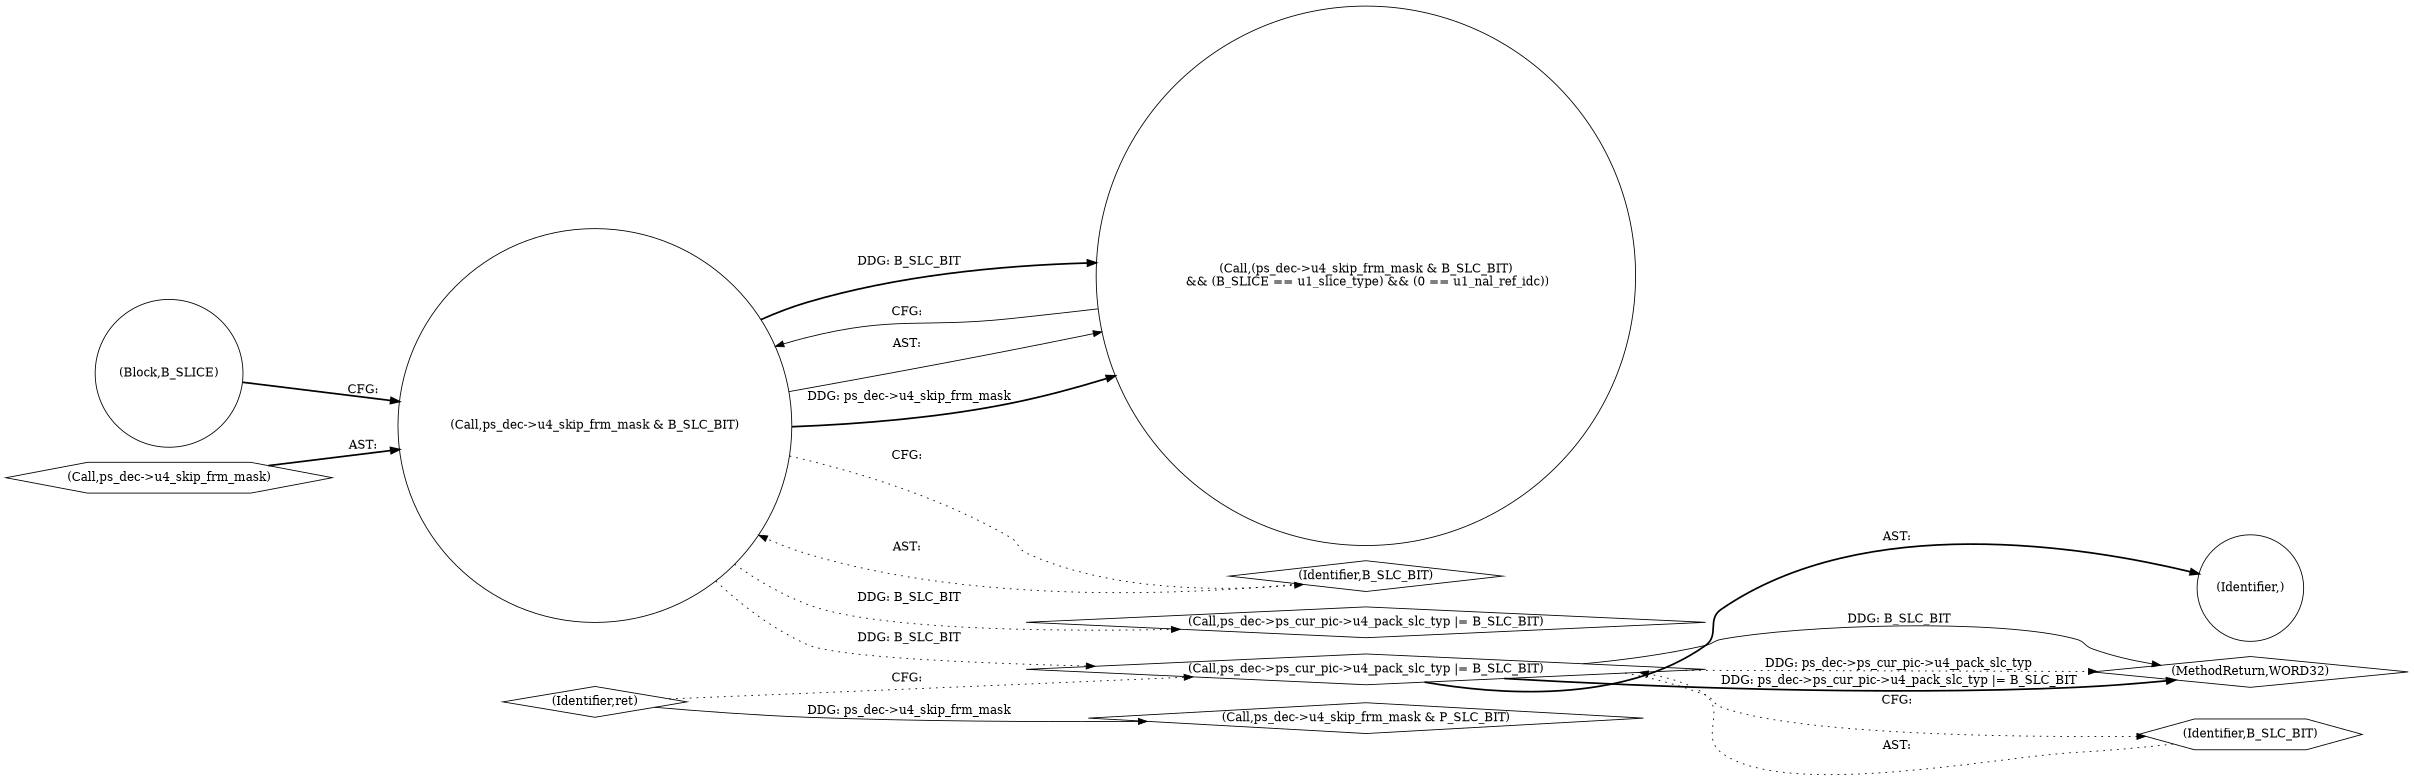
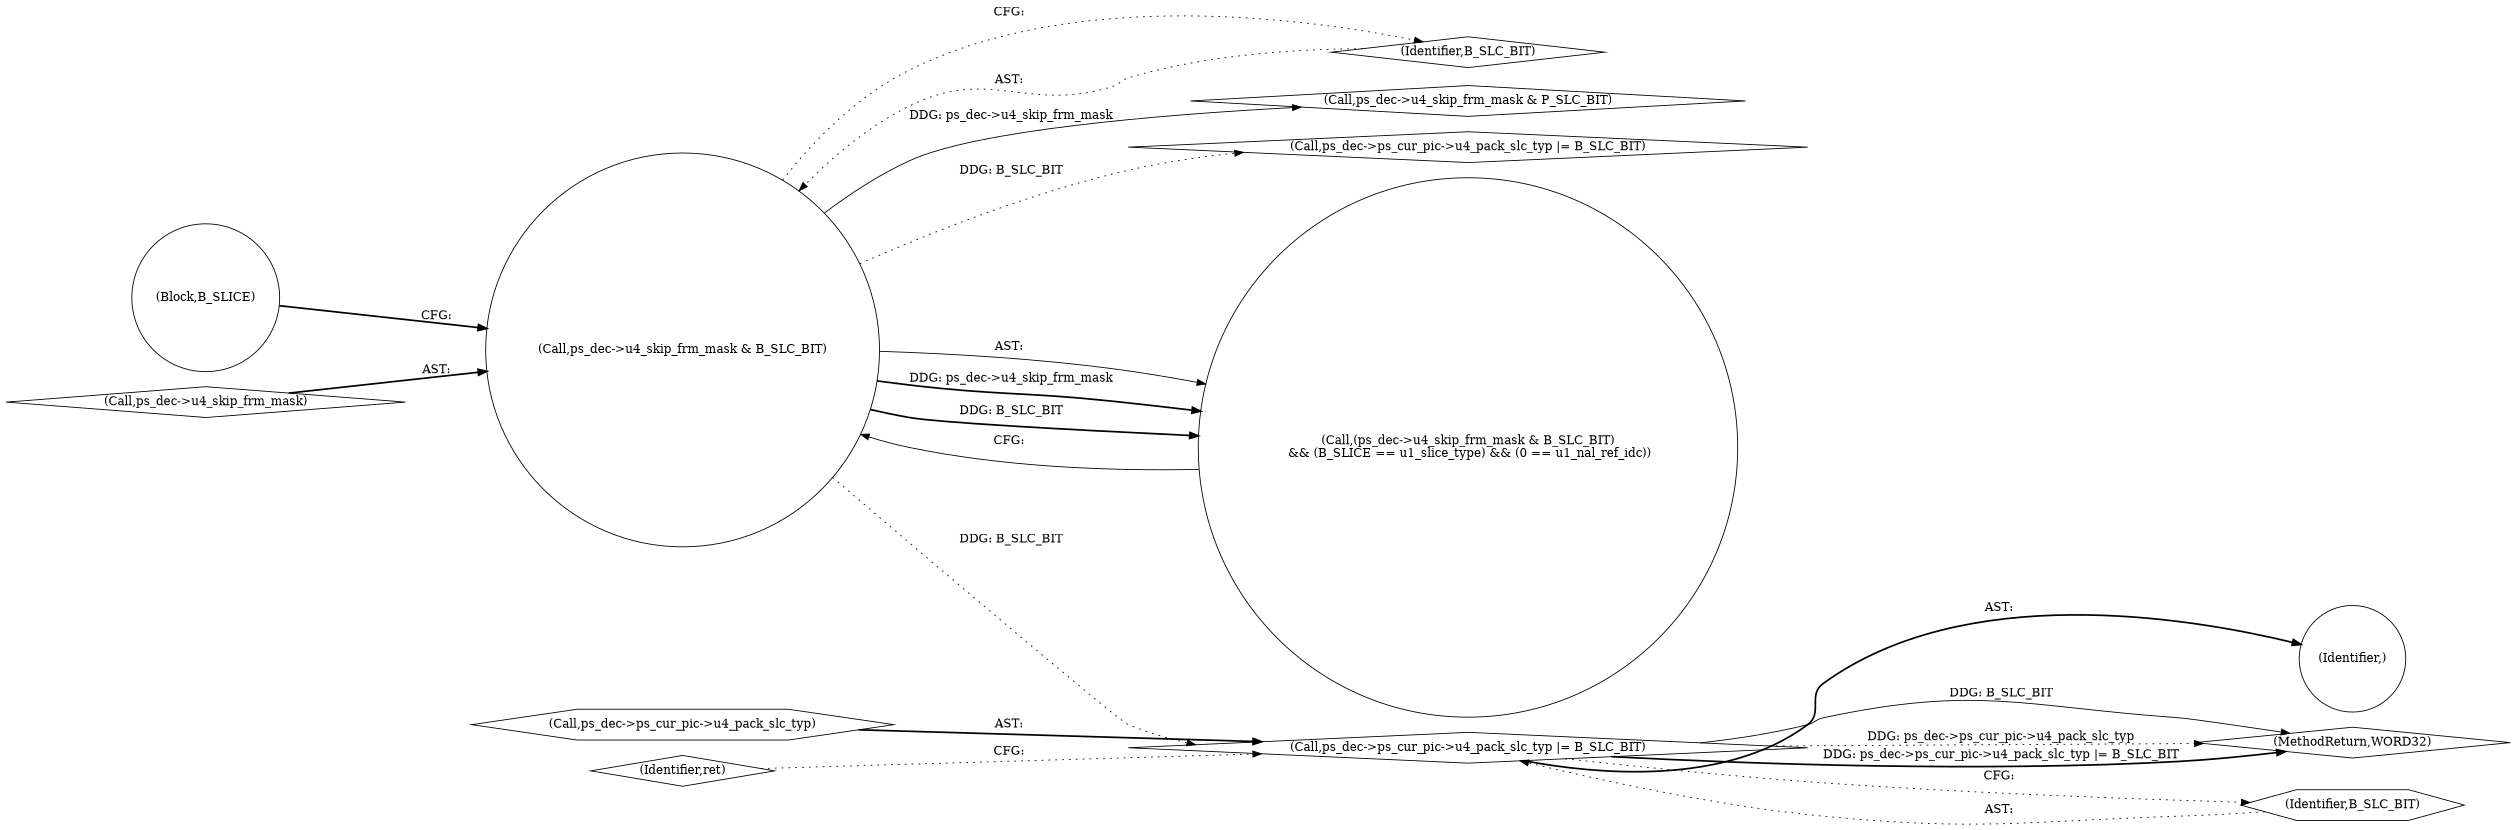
node "(Call,ps_dec->u4_skip_frm_mask)": shape hexagon -> diamond
edge "(Identifier,ret)" -> "(Call,ps_dec->u4_skip_frm_mask & P_SLC_BIT)": now "(Call,ps_dec->u4_skip_frm_mask & B_SLC_BIT)" -> "(Call,ps_dec->u4_skip_frm_mask & P_SLC_BIT)"
node "(Call,ps_dec->ps_cur_pic->u4_pack_slc_typ)": added
